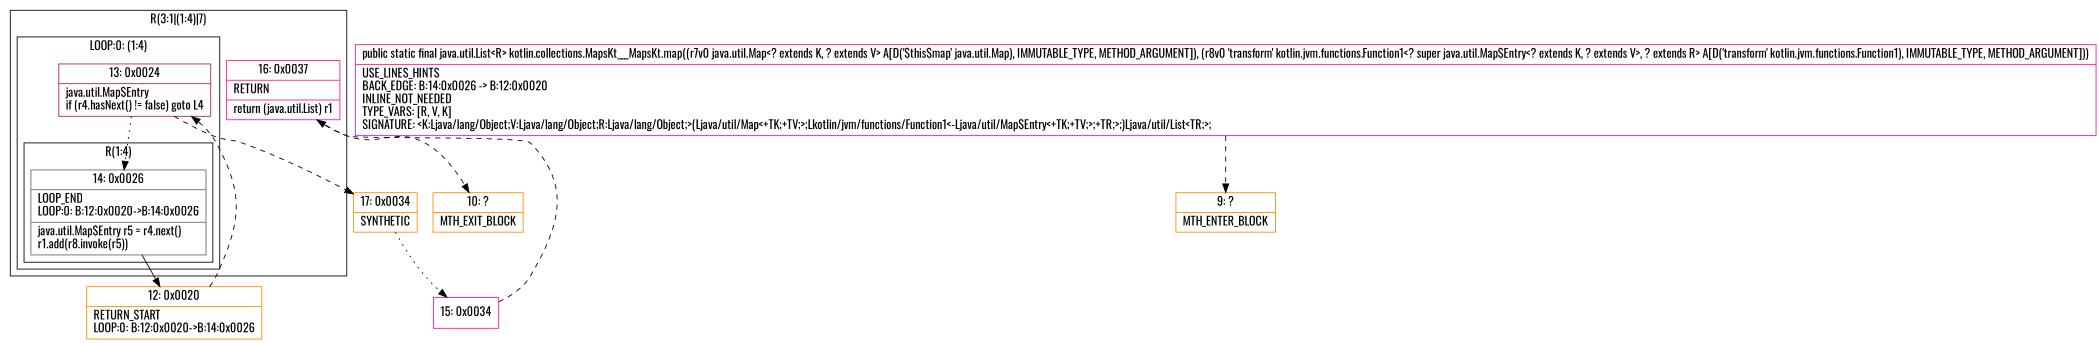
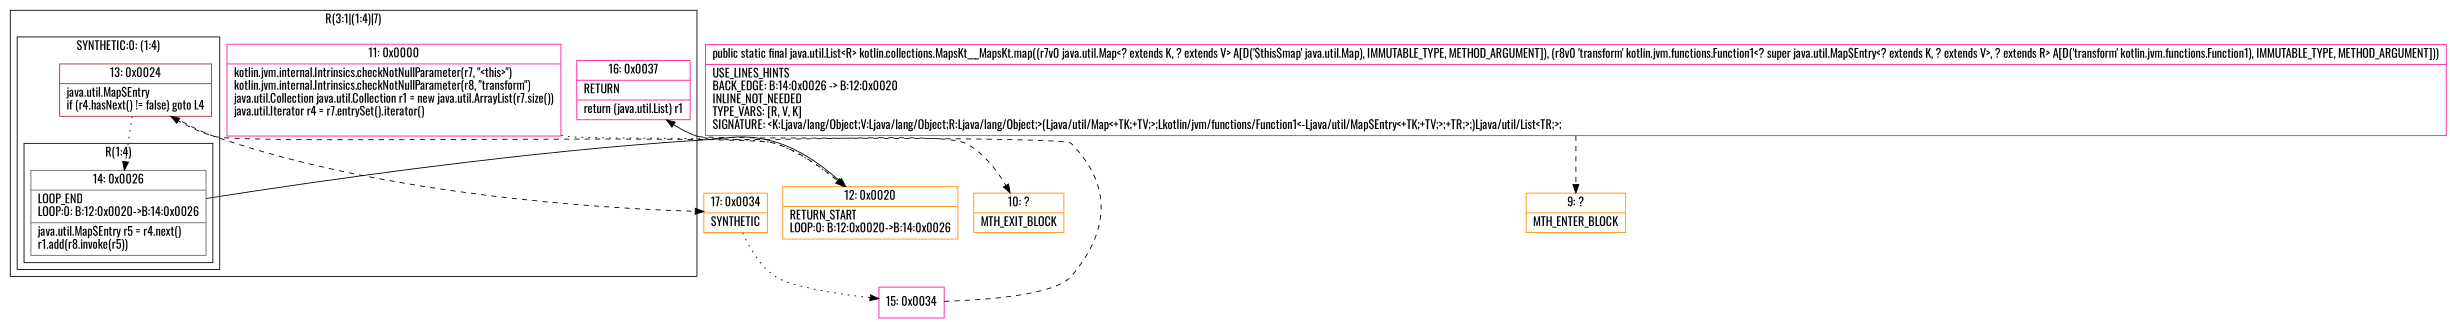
cluster "LOOP:0: (1:4)": label "LOOP:0: (1:4)" -> "SYNTHETIC:0: (1:4)"
node "11: 0x0000": added
